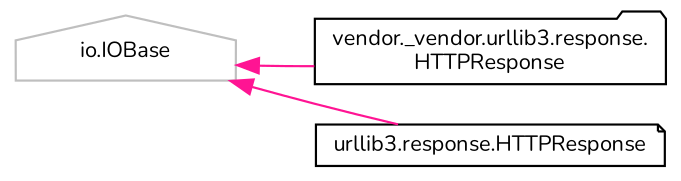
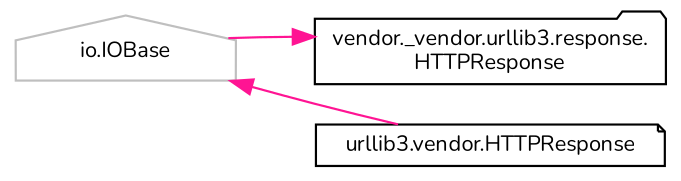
edge "vendor._vendor.urllib3.response. HTTPResponse" -> "io.IOBase": reversed
node "urllib3.response.HTTPResponse": label "urllib3.response.HTTPResponse" -> "urllib3.vendor.HTTPResponse"
